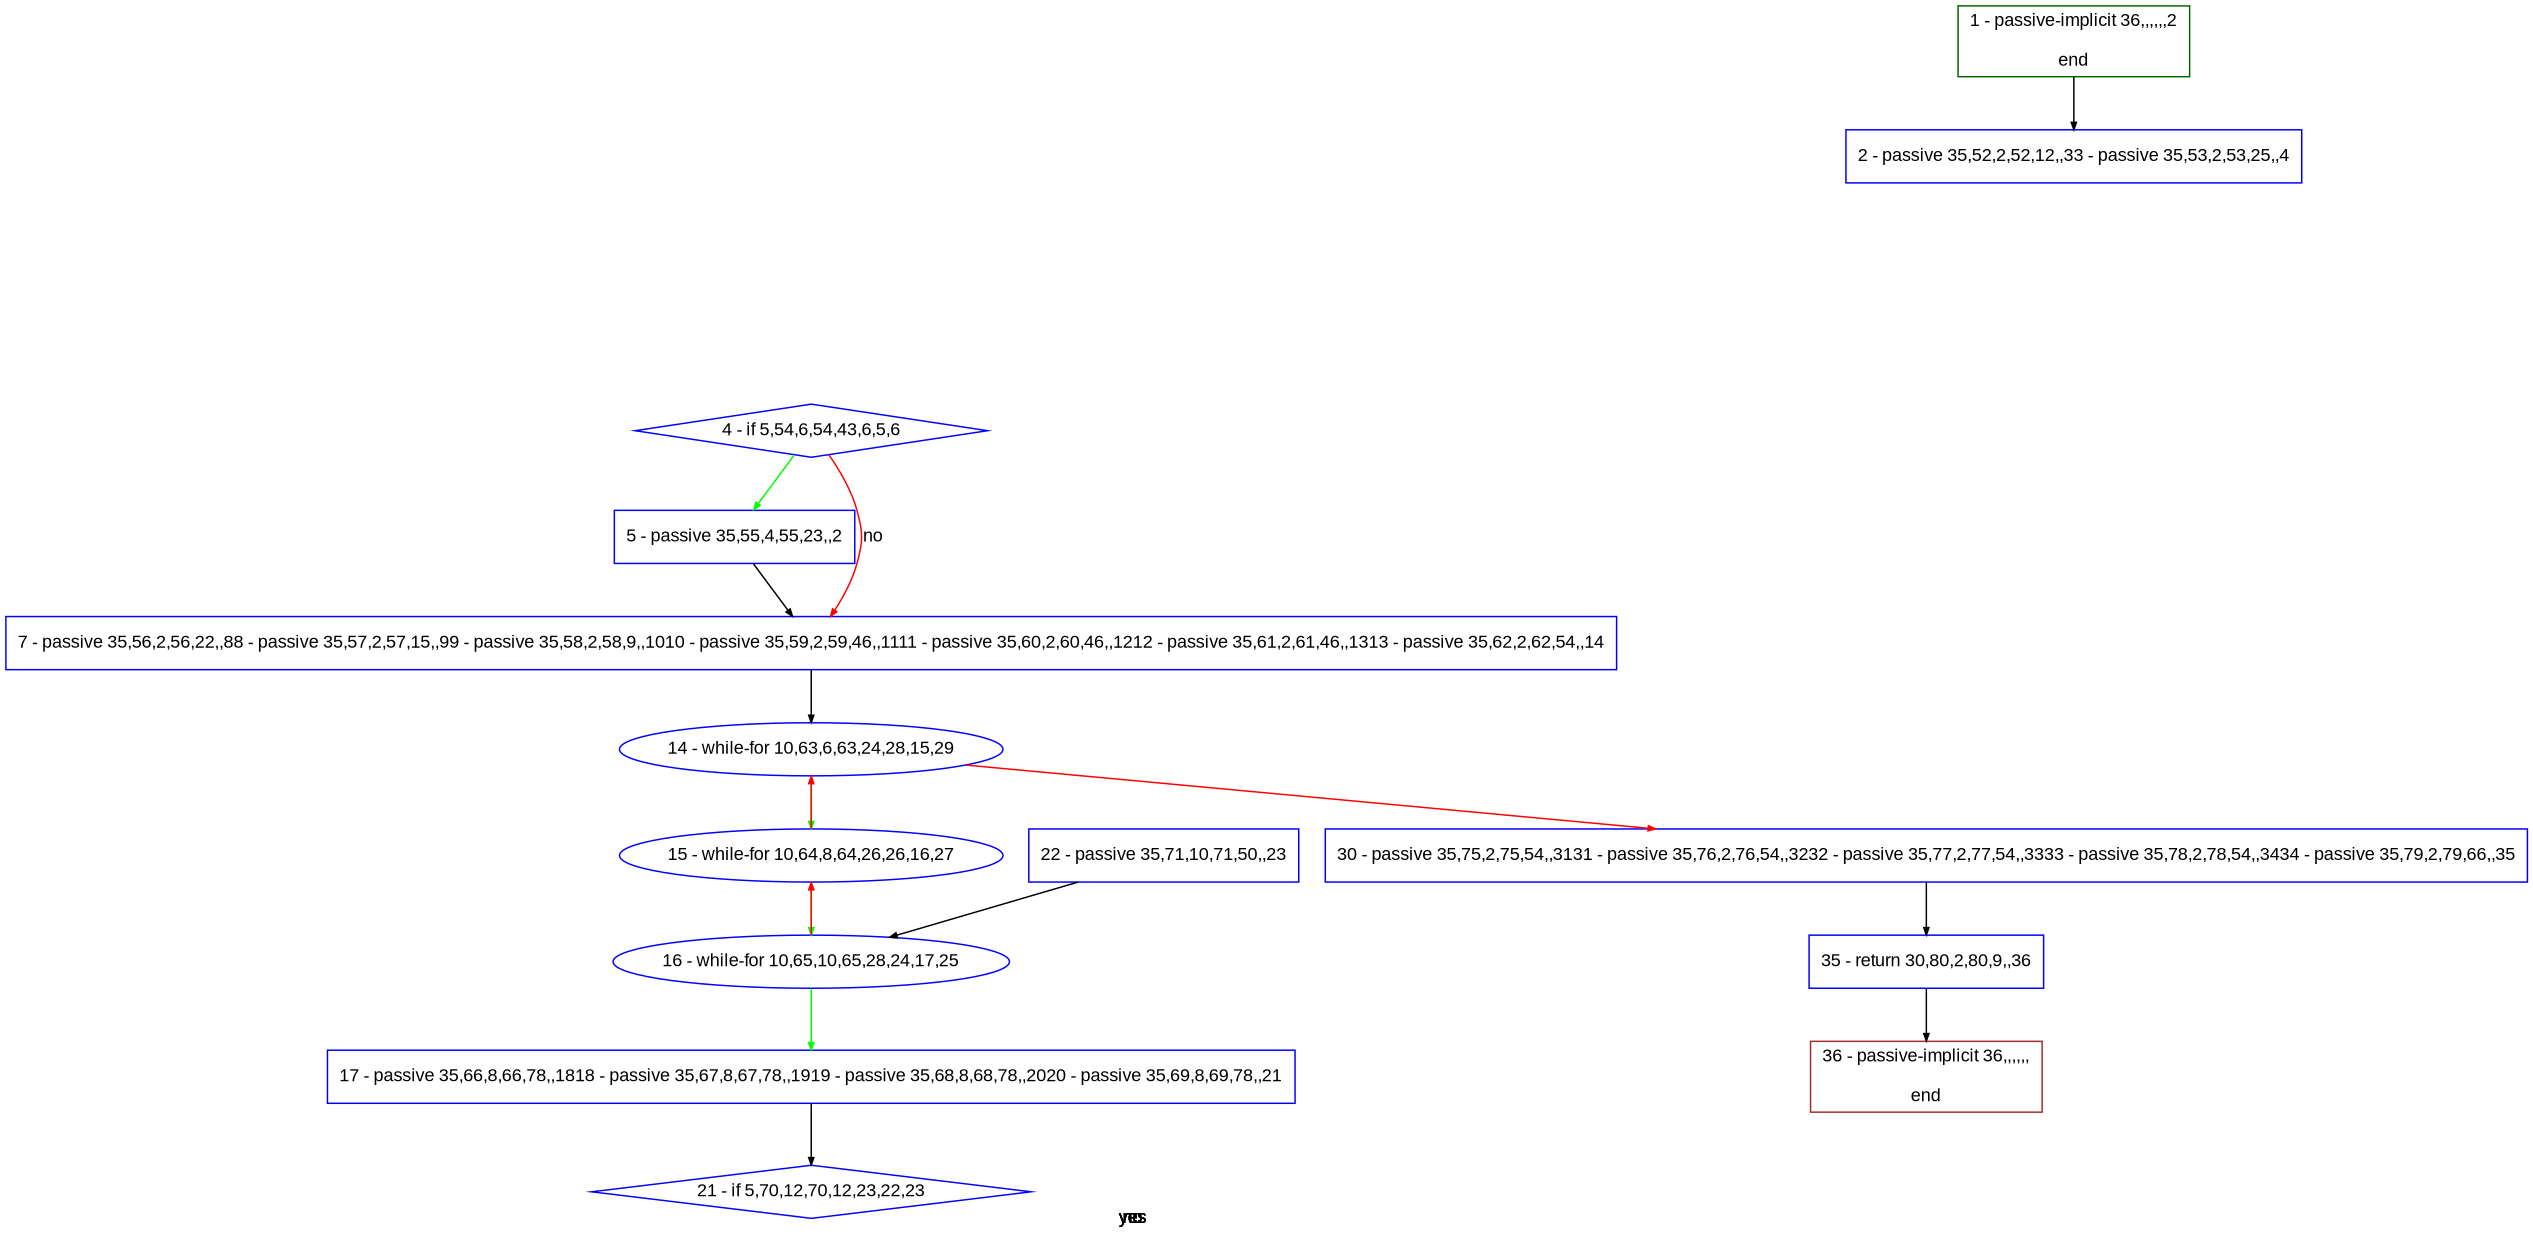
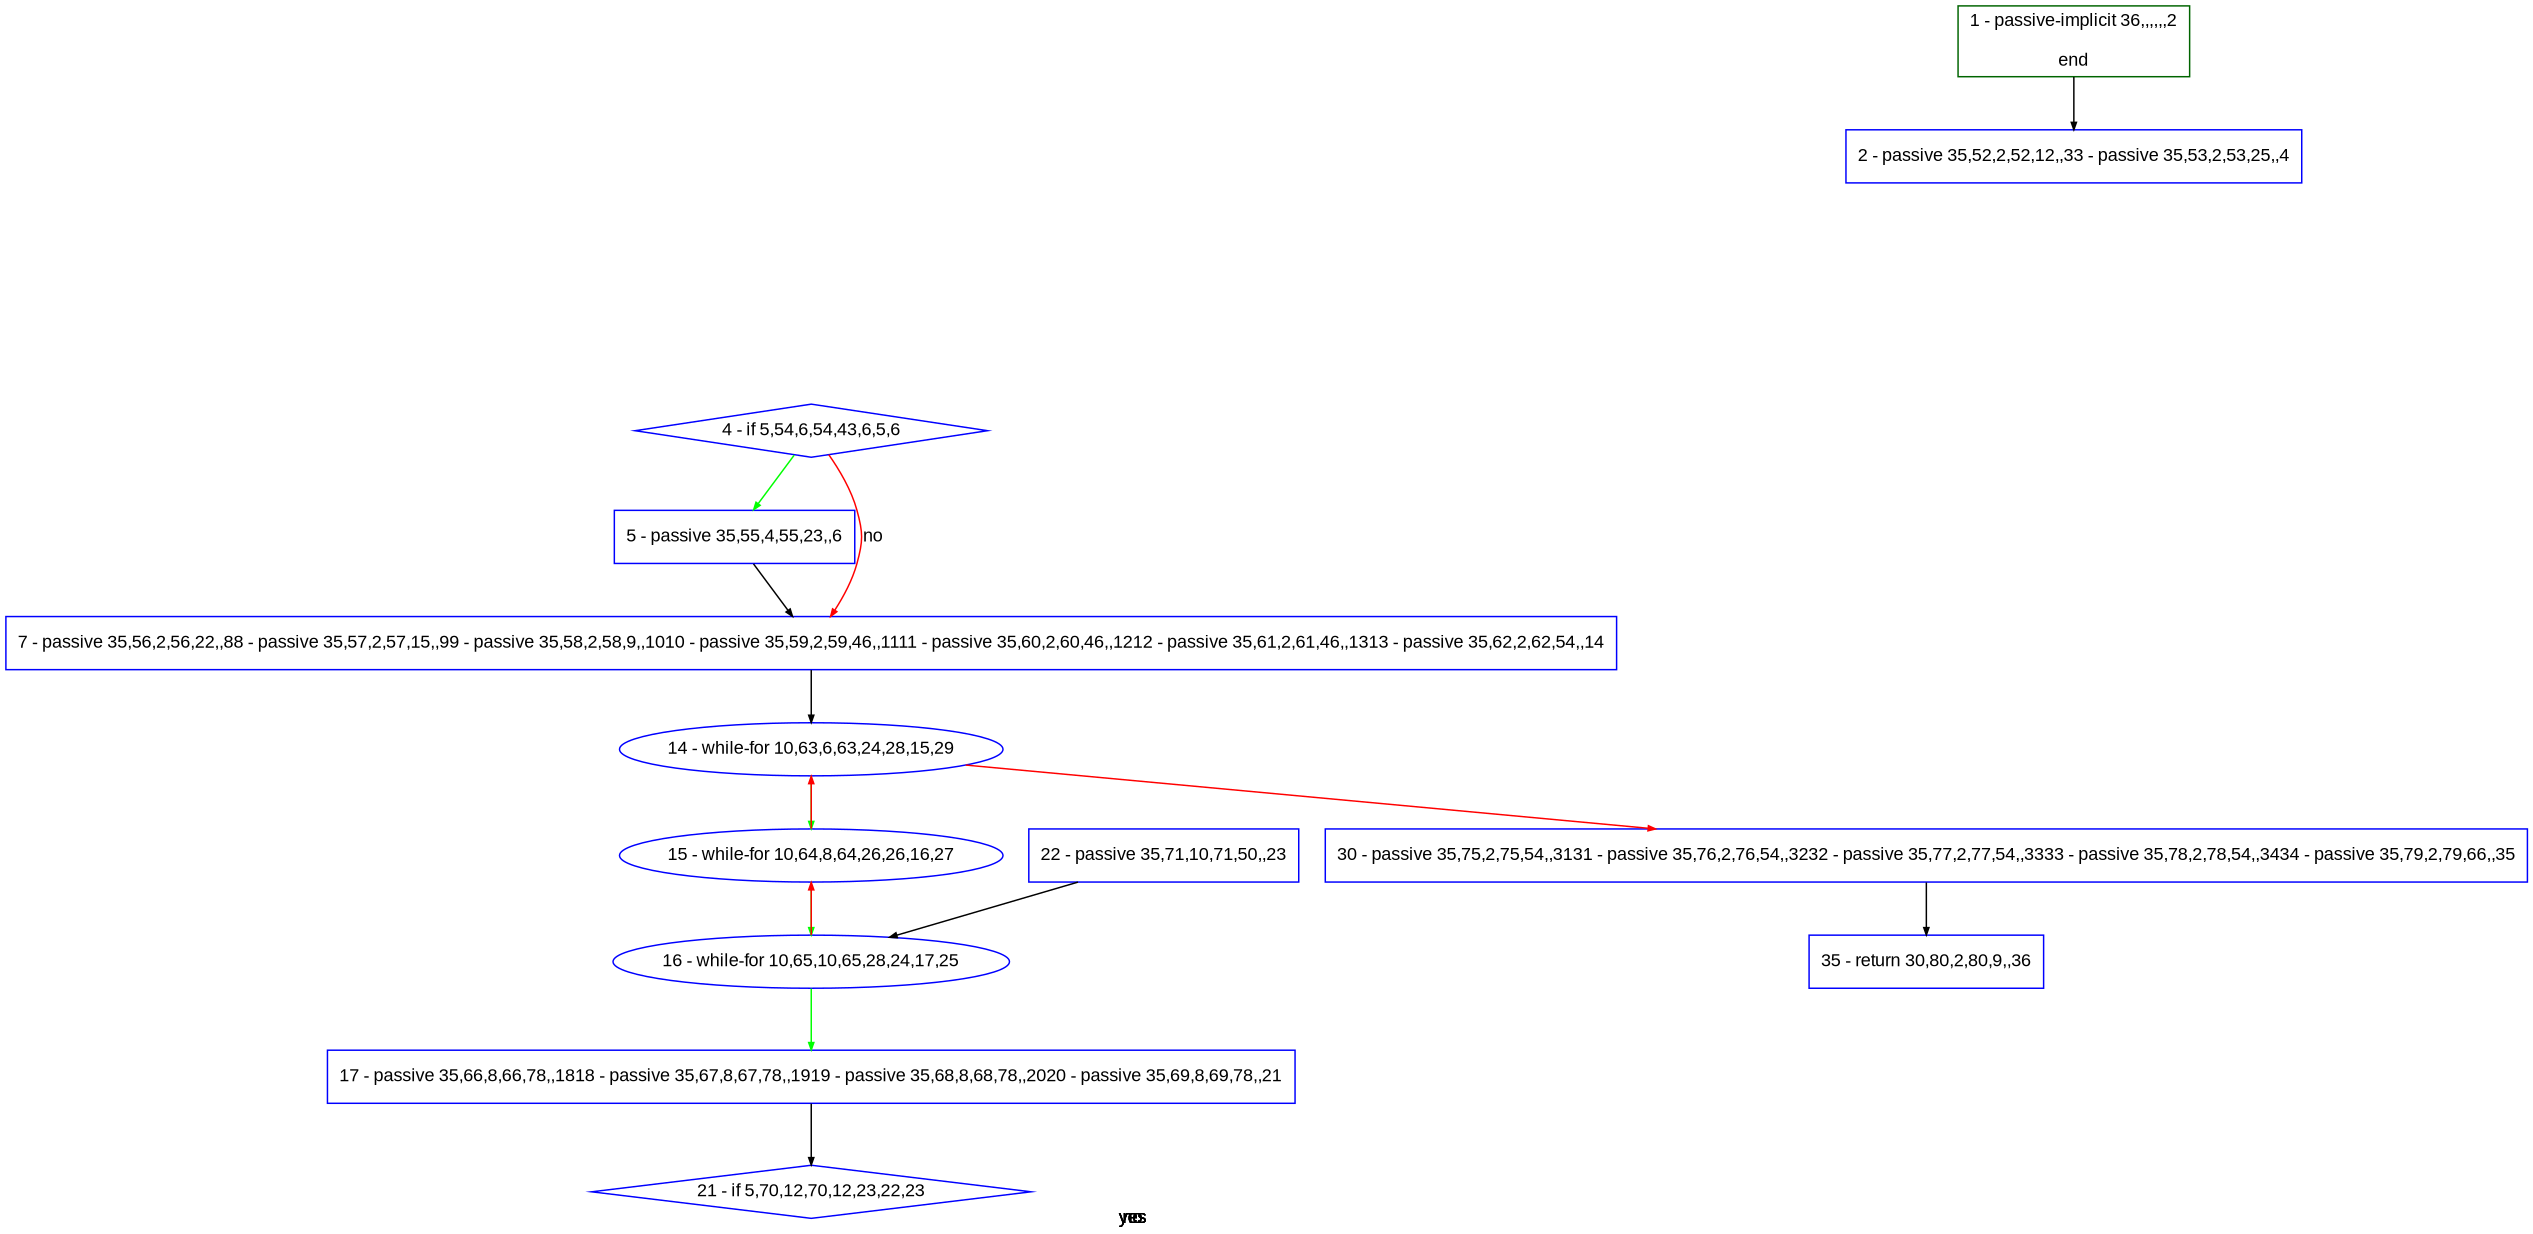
node "5 - passive 35,55,4,55,23,,2": label "5 - passive 35,55,4,55,23,,2" -> "5 - passive 35,55,4,55,23,,6"
node "36 - passive-implicit 36,,,,,, end": removed
